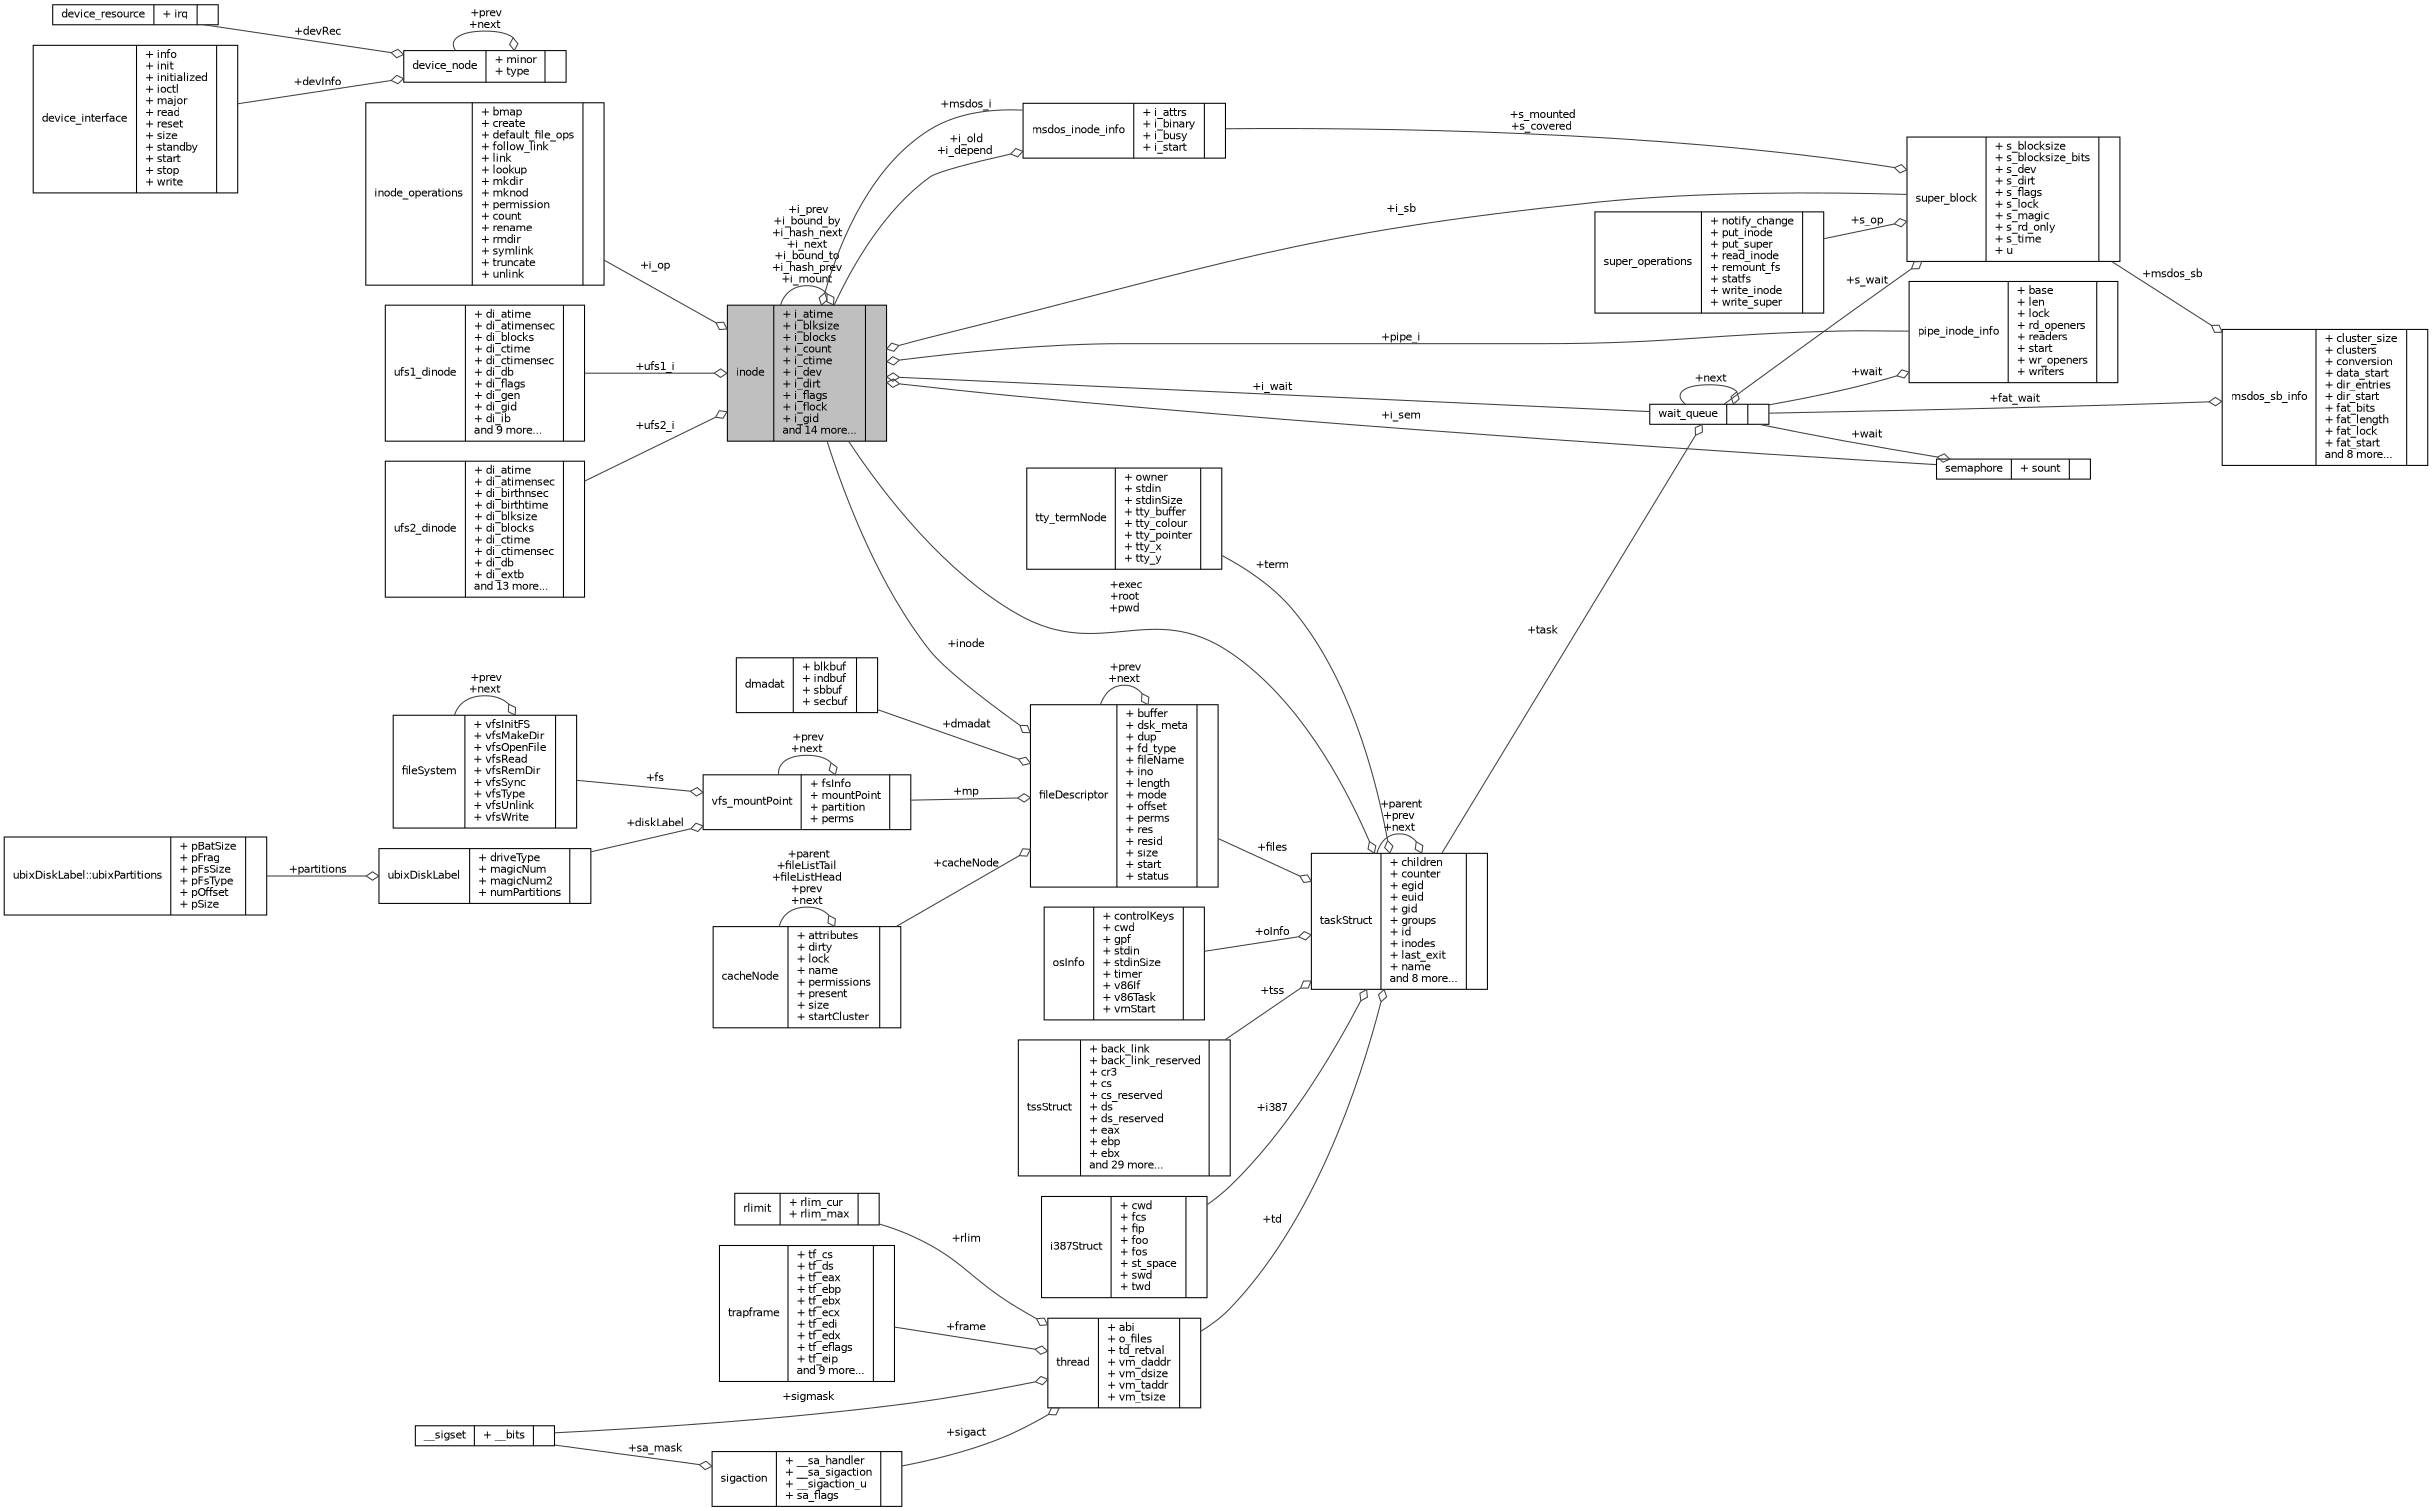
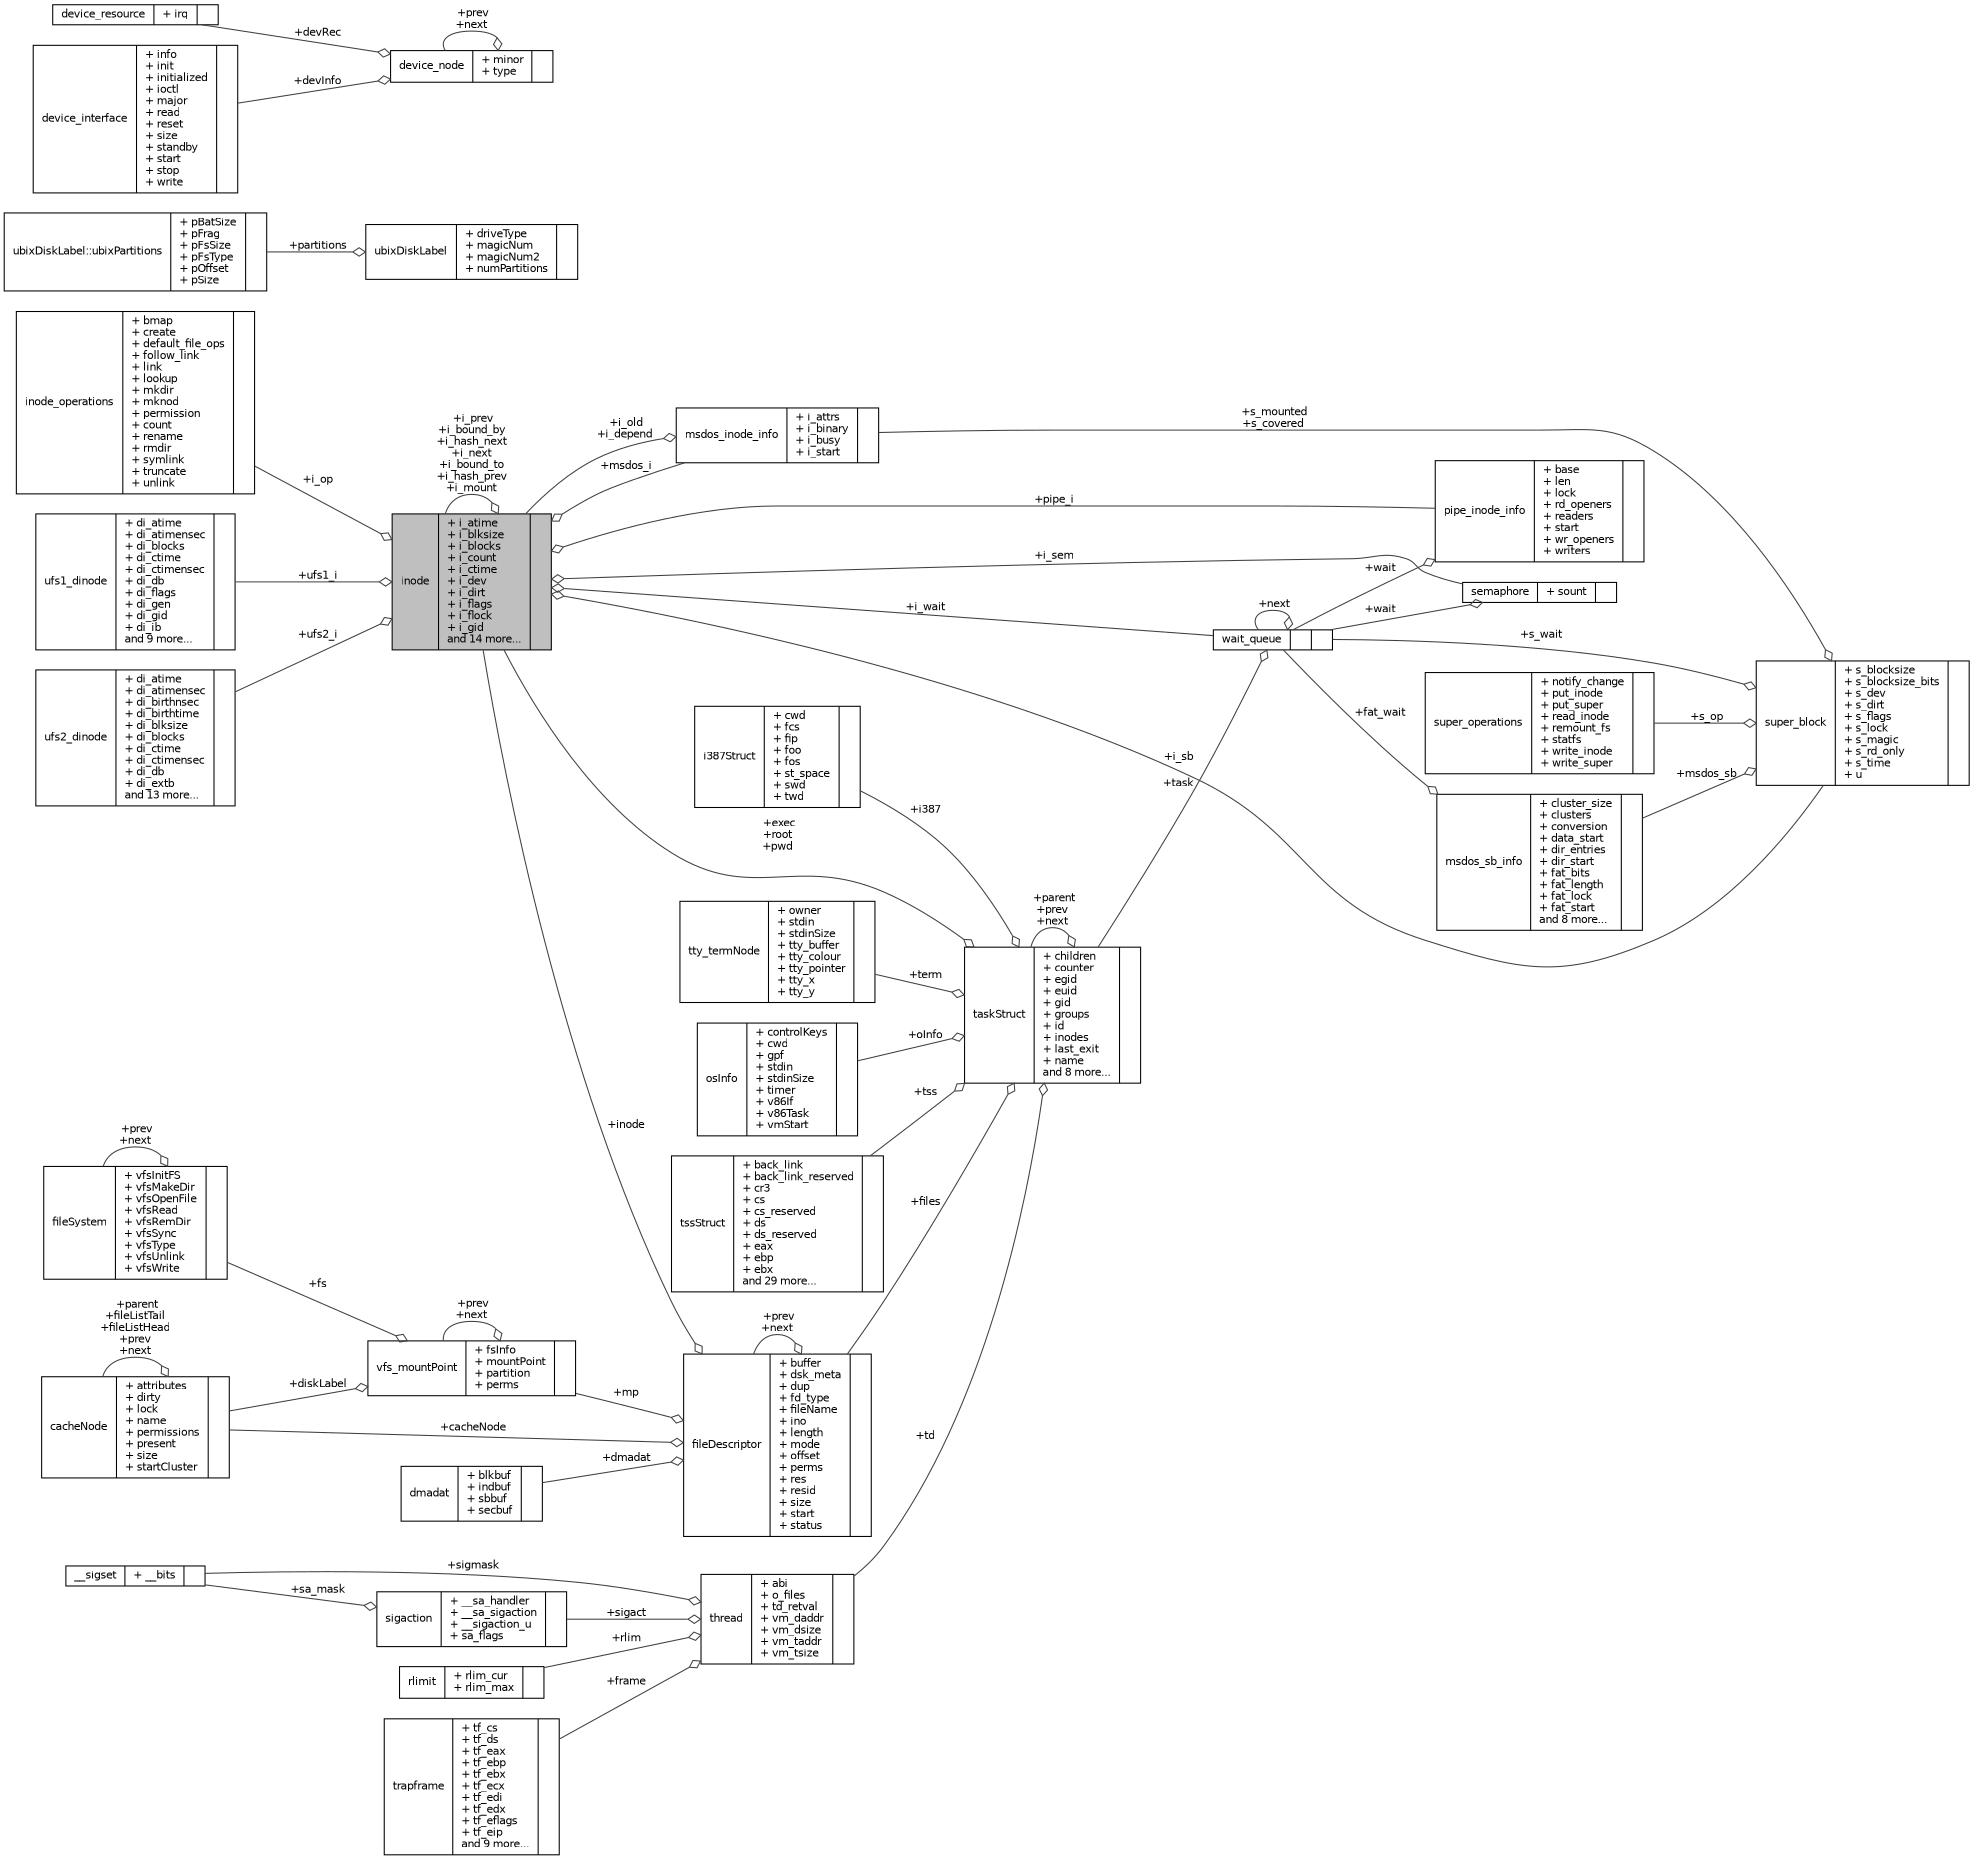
edge "super_block" -> "msdos_sb_info": reversed
edge "ubixDiskLabel" -> "vfs_mountPoint": now "cacheNode" -> "vfs_mountPoint"
